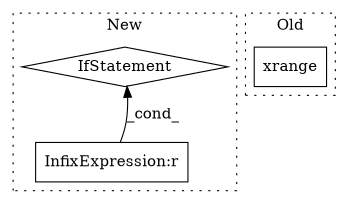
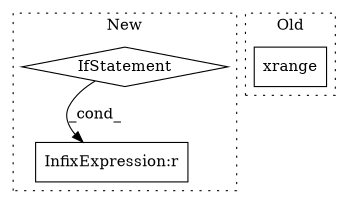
edge "InfixExpression:r" -> "IfStatement": reversed
